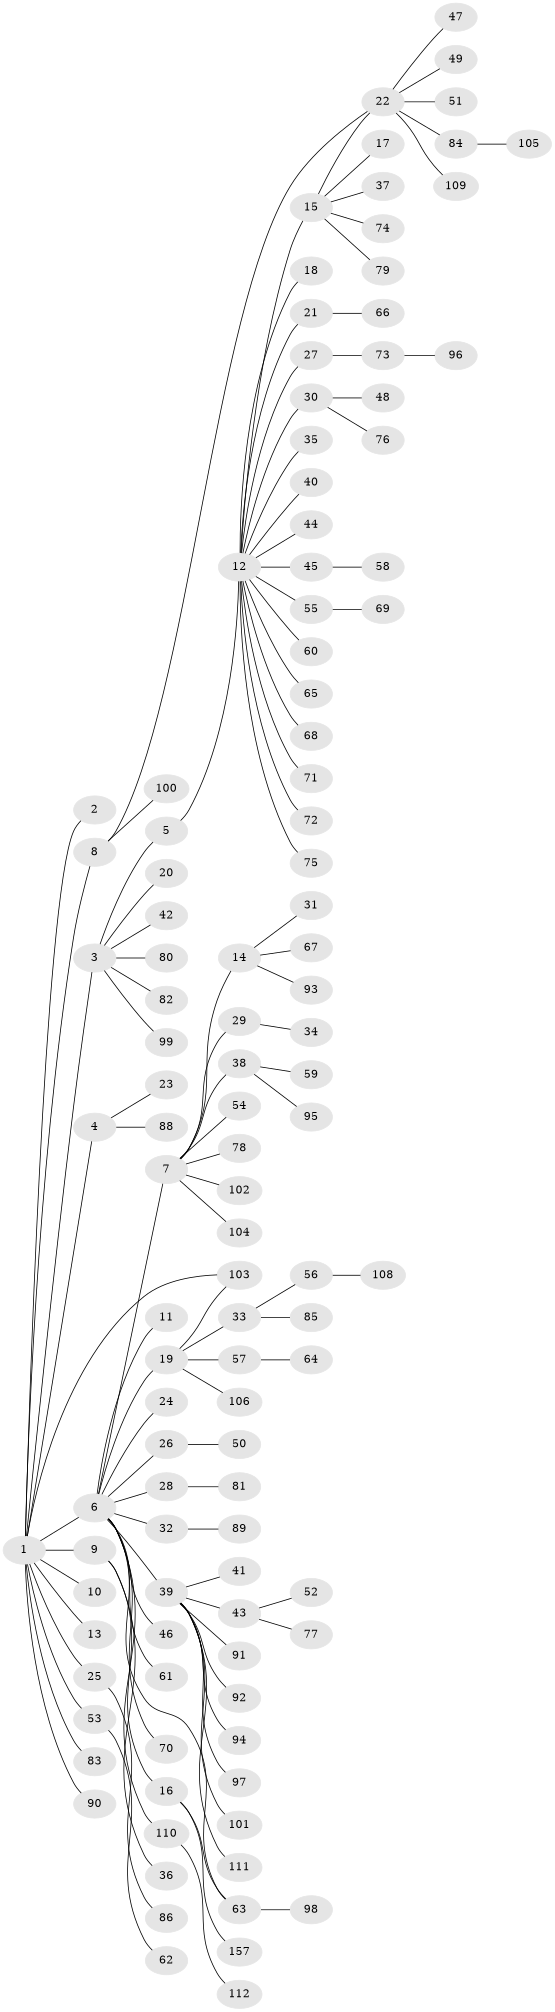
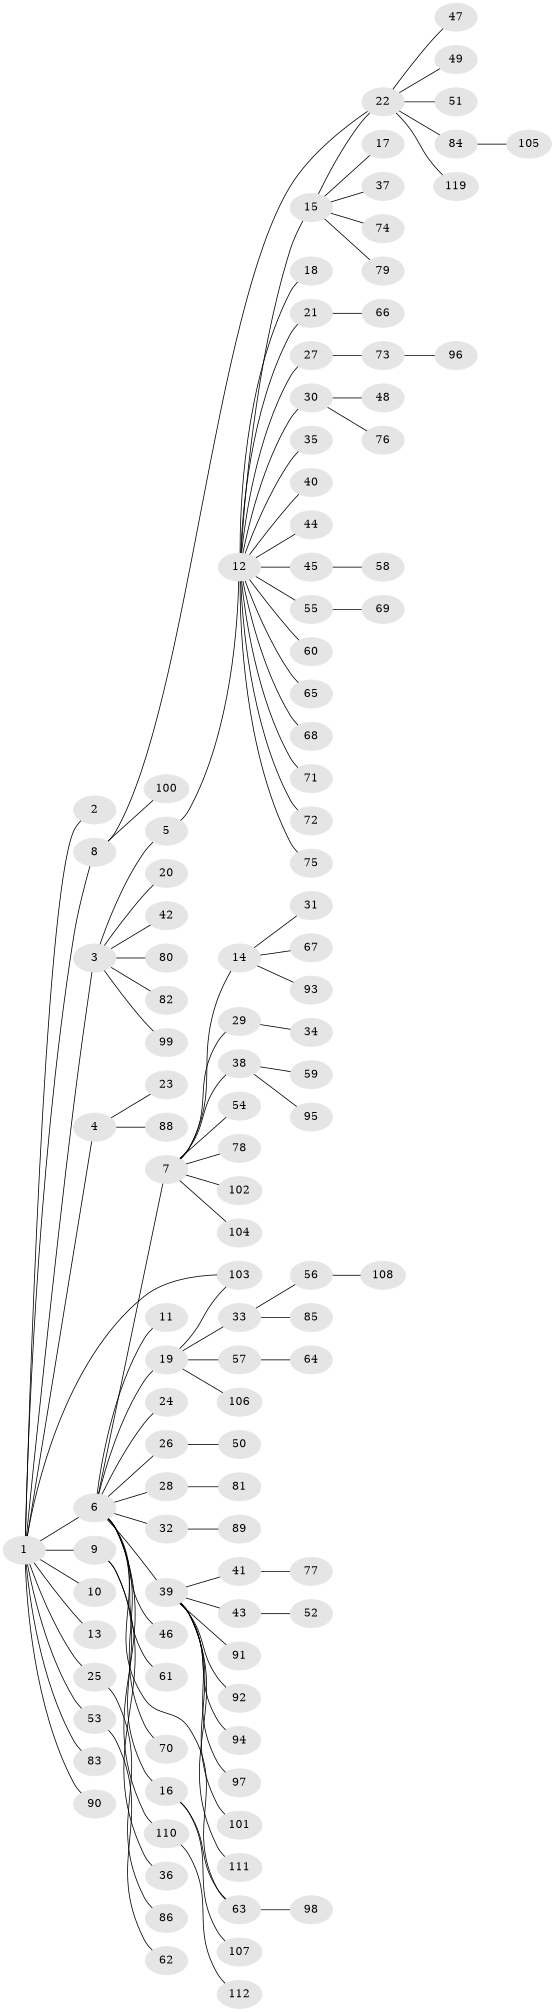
node "109": label "109" -> "119"
edge "43" -- "77": now "41" -- "77"
node "157": label "157" -> "107"
